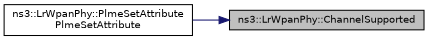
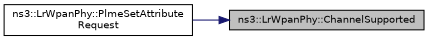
node "ns3::LrWpanPhy::PlmeSetAttribute PlmeSetAttribute": label "ns3::LrWpanPhy::PlmeSetAttribute PlmeSetAttribute" -> "ns3::LrWpanPhy::PlmeSetAttribute Request"
